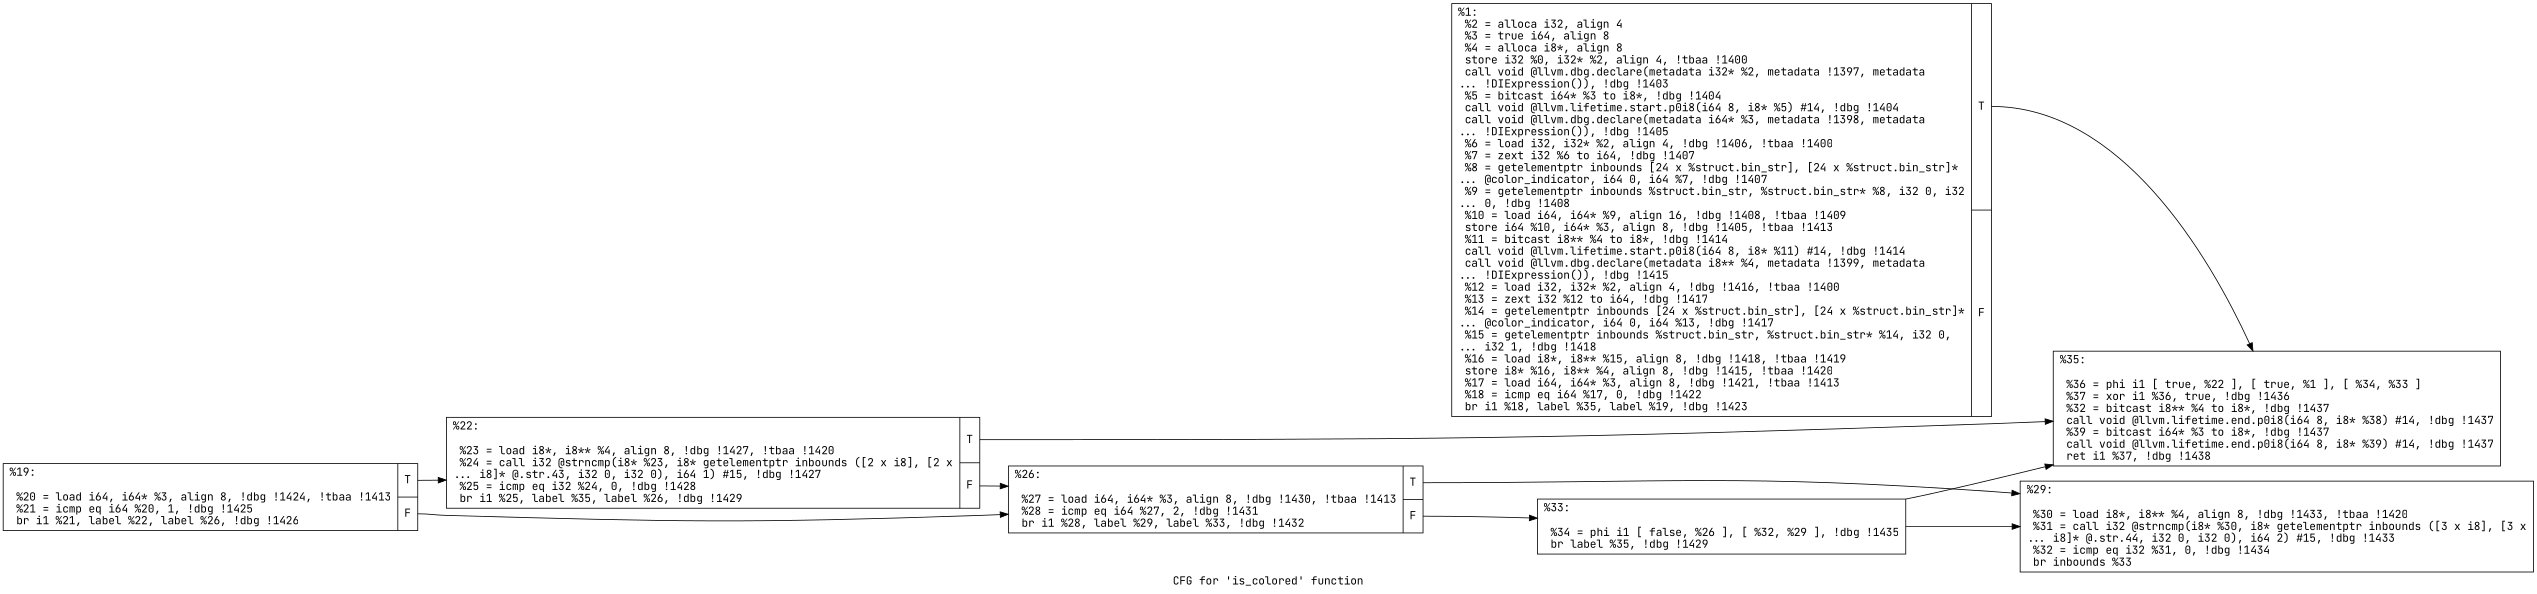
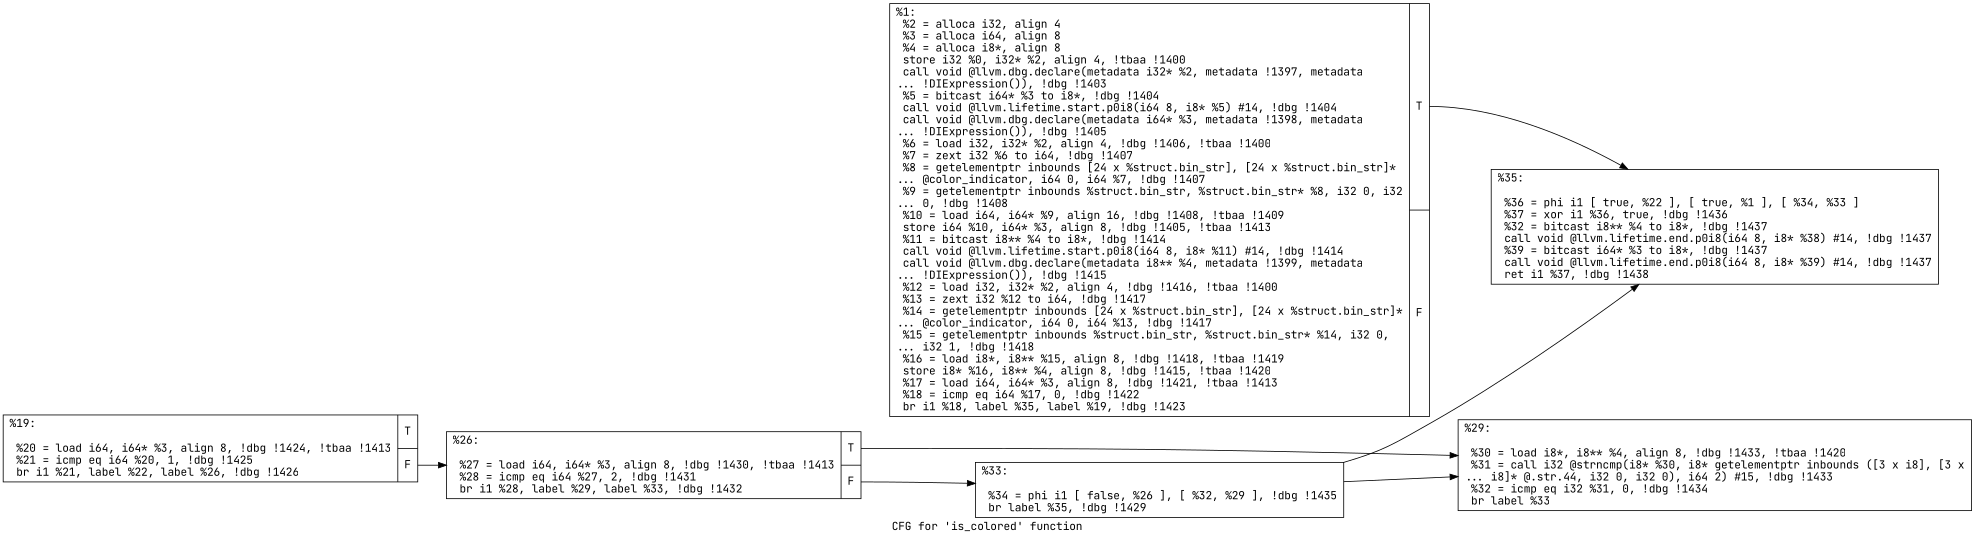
node "%1:": text "%3 = true i64, align 8" -> "%3 = alloca i64, align 8"
node "%22:": removed
node "%29:": text "br inbounds %33" -> "br label %33"
